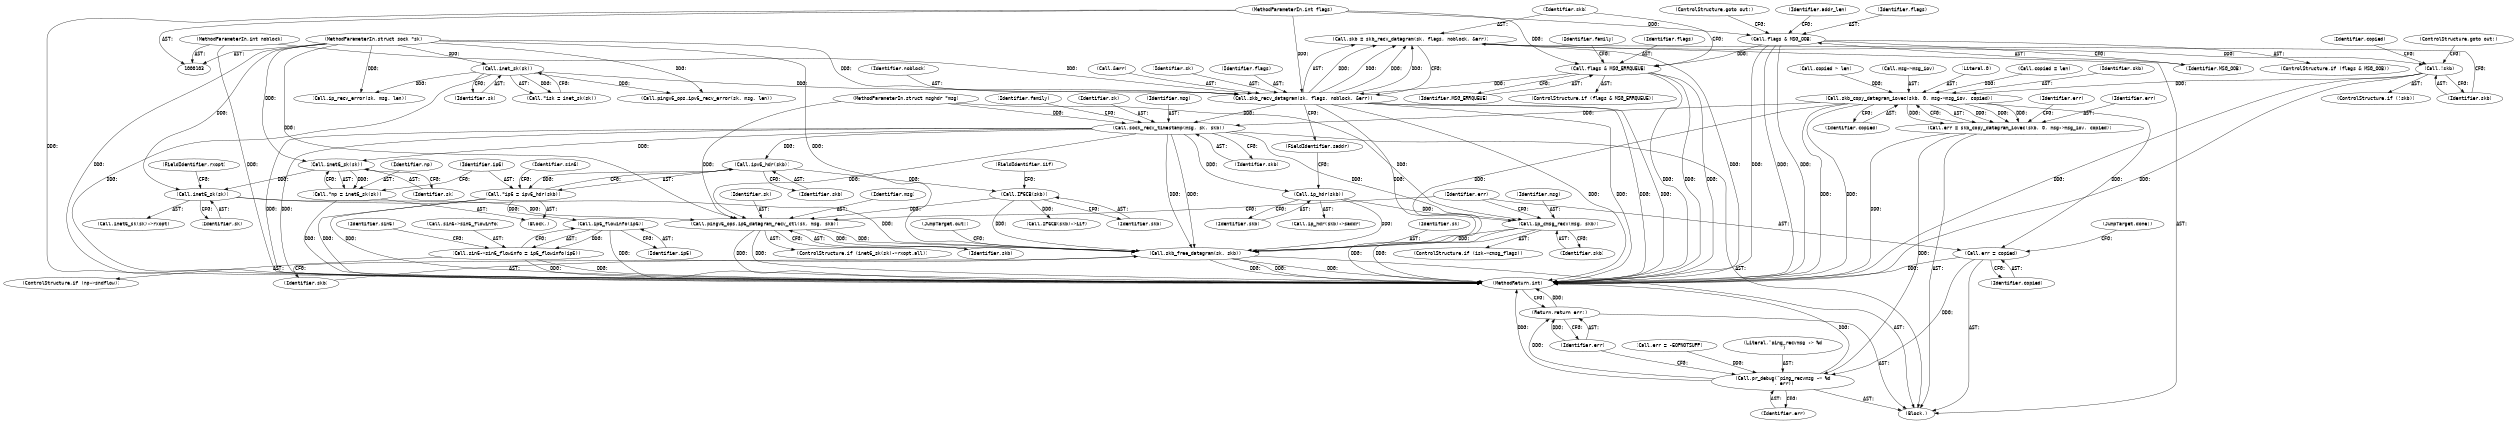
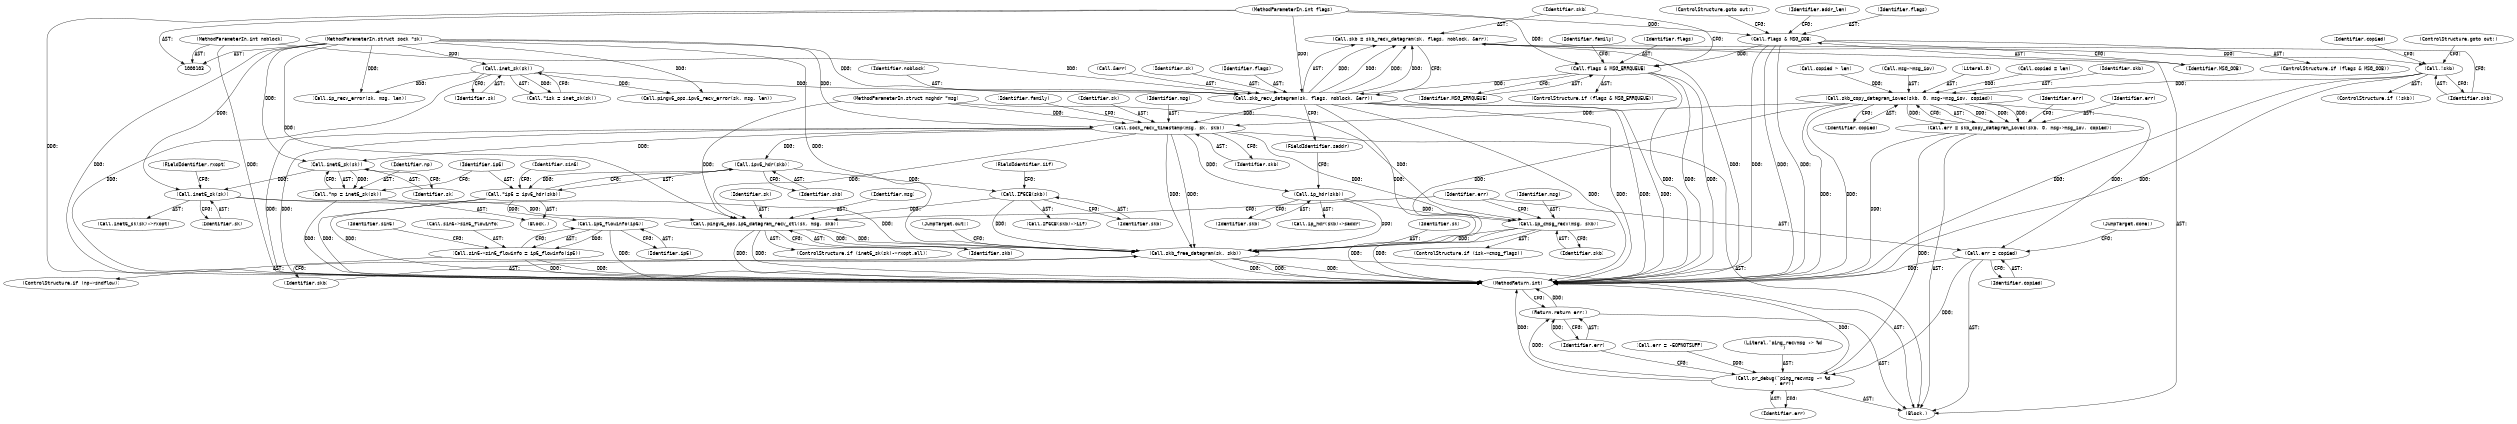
edge "(MethodParameterIn,struct sock *sk)" -> "(Call,sock_recv_timestamp(msg, sk, skb))": added, label "DDG:"
edge "(Call,IP6CB(skb))" -> "(Call,IP6CB(skb)->iif)": label "DDG: " -> "AST: "
